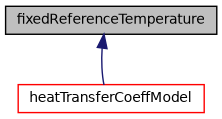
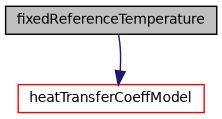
edge "heatTransferCoeffModel" -> "fixedReferenceTemperature": reversed
